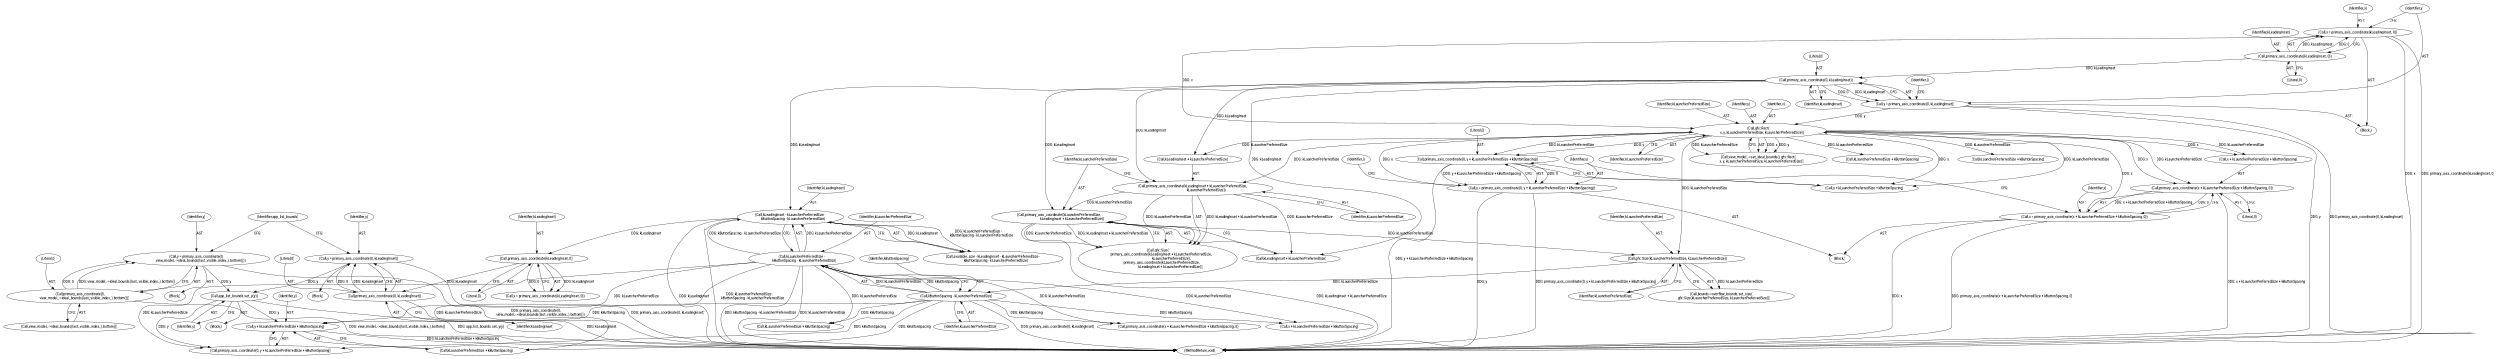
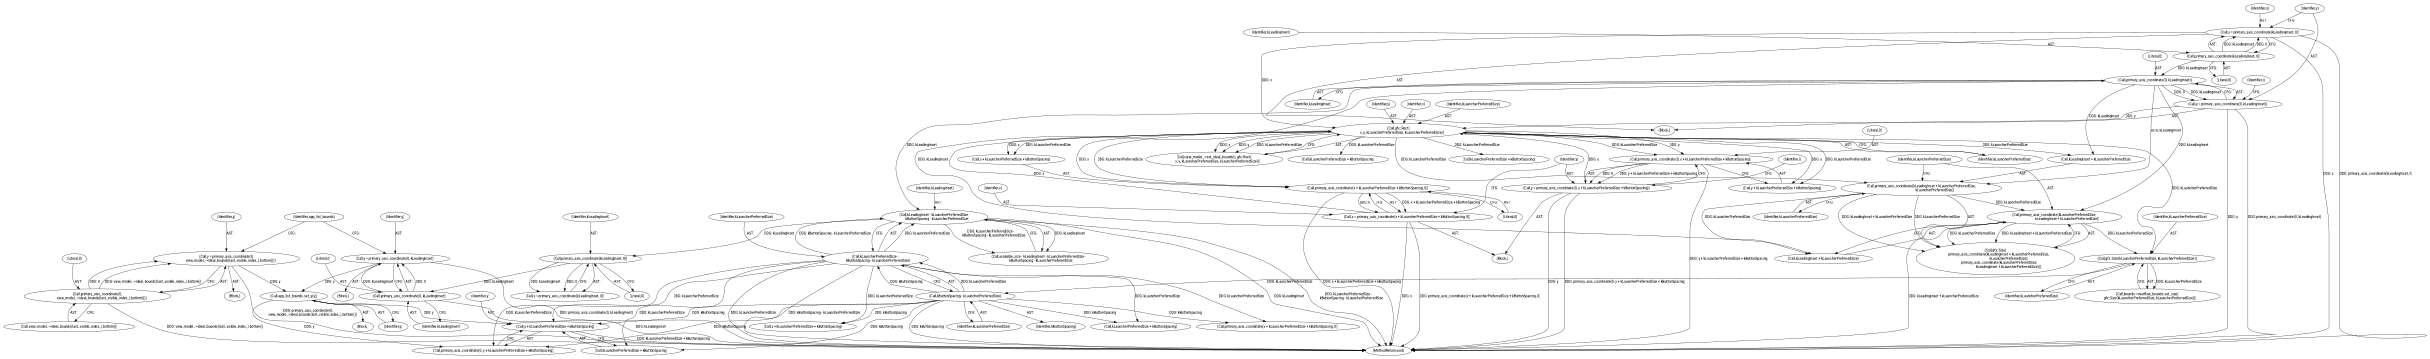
edge "(Identifier,kButtonSpacing)" -> "(Call,kButtonSpacing - kLauncherPreferredSize)": reversed
edge "(Call,kButtonSpacing - kLauncherPreferredSize)" -> "(MethodReturn,void)": label "DDG: primary_axis_coordinate(0, kLeadingInset)" -> "DDG: kButtonSpacing"
edge "(Call,app_list_bounds.set_y(y))" -> "(MethodReturn,void)": removed, label "DDG: app_list_bounds.set_y(y)"
